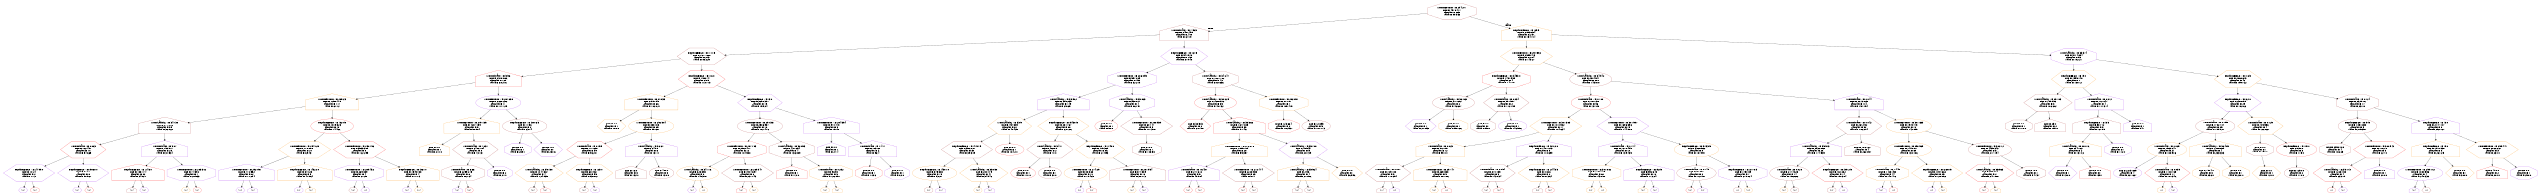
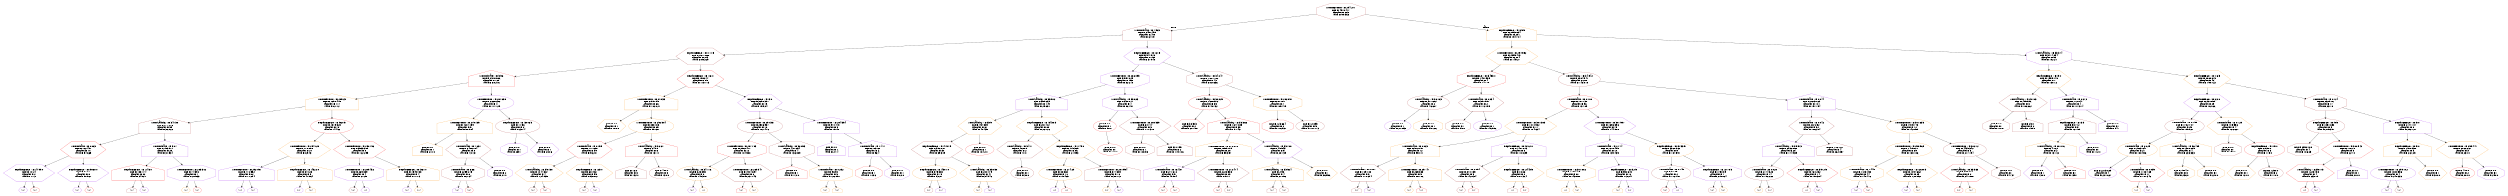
node "mse = 0.0 samples = 1 value = 21.053": shape hexagon -> ellipse
node "WOA_Salinity <= 36.611 mse = 249.0 samples = 6 value = 131.0": color purple -> red
node "mse = 0.195 samples = 2 value = 119.106": added
edge "mse = 0.0 samples = 1 value = 150.0" -> "mse = 0.0 samples = 1 value = 120.0": now "Depth_GEBCO <= -19.0 mse = 650.0 samples = 3 value = 115.0" -> "mse = 0.0 samples = 1 value = 120.0"
edge "WOA_Salinity <= 34.11 mse = 1600.0 samples = 2 value = 70.0" -> "mse = 0.0 samples = 1 value = 110.0": now "mse = 0.0 samples = 1 value = 50.0" -> "mse = 0.0 samples = 1 value = 110.0"
node "mse = 400.0 samples = 2 value = 200.0": shape house -> ellipse
